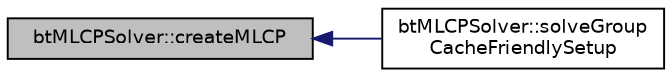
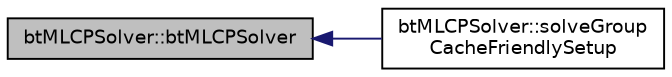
node "btMLCPSolver::createMLCP": label "btMLCPSolver::createMLCP" -> "btMLCPSolver::btMLCPSolver"
